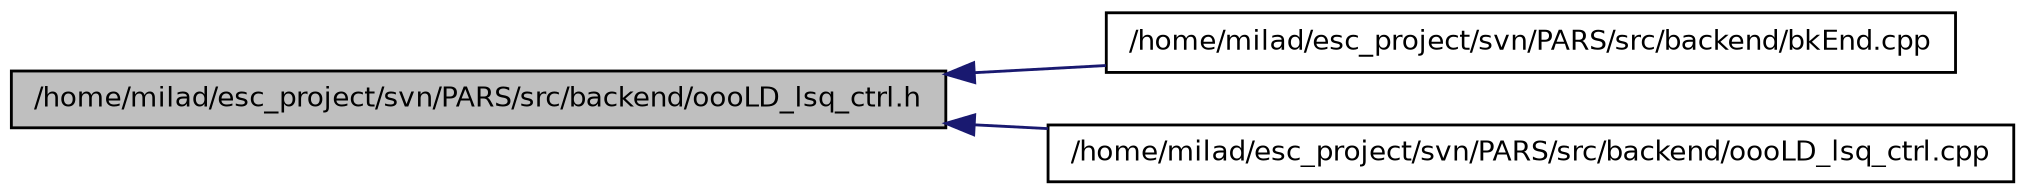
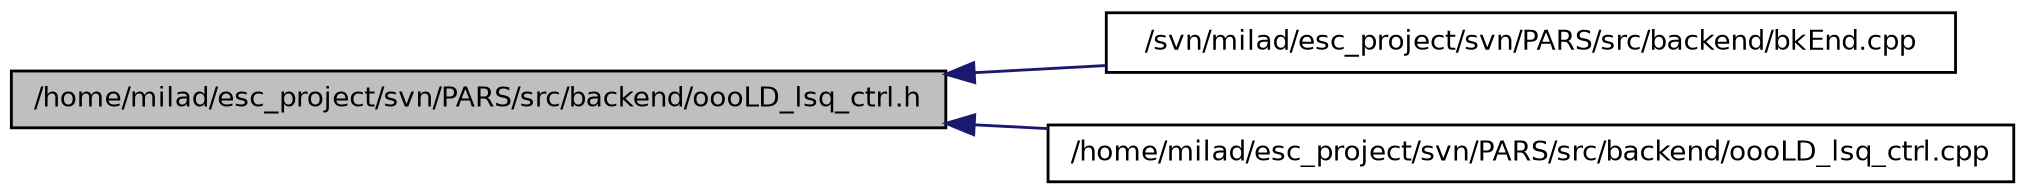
node "/home/milad/esc_project/svn/PARS/src/backend/bkEnd.cpp": label "/home/milad/esc_project/svn/PARS/src/backend/bkEnd.cpp" -> "/svn/milad/esc_project/svn/PARS/src/backend/bkEnd.cpp"
